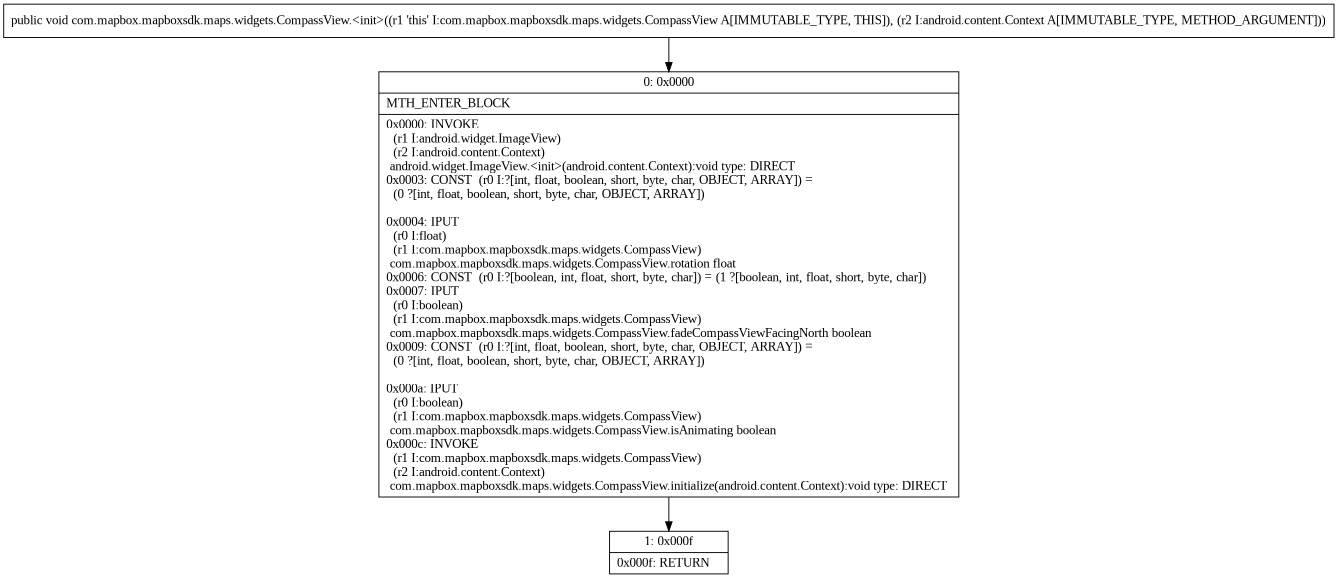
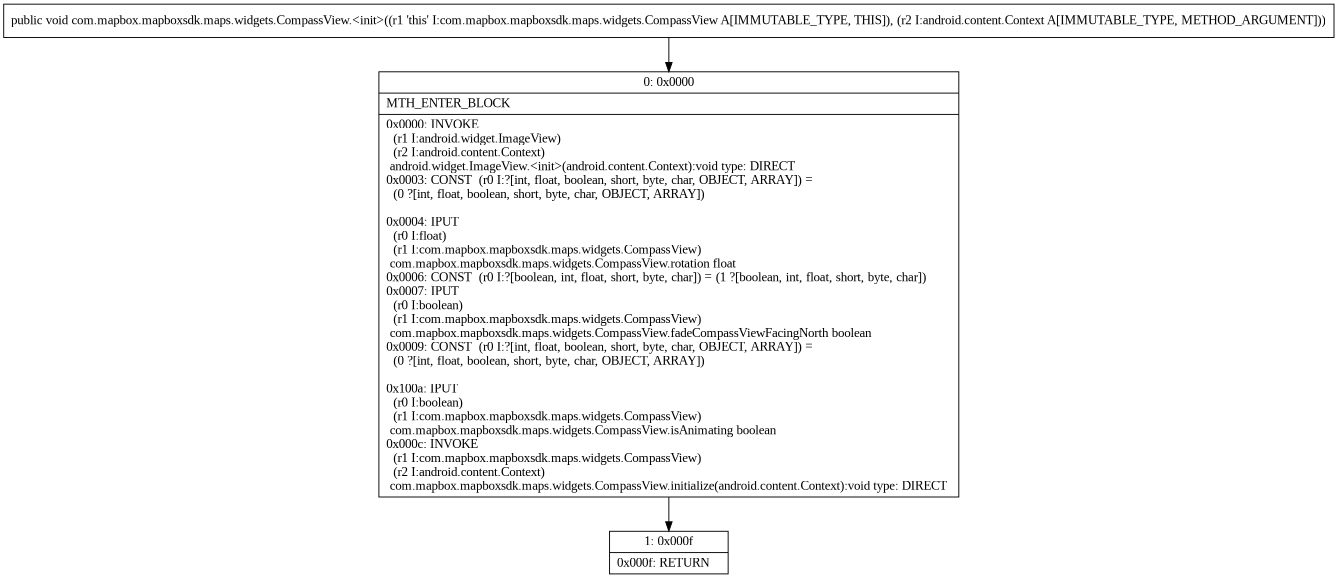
node "0: 0x0000": text "0x000a: IPUT" -> "0x100a: IPUT"
